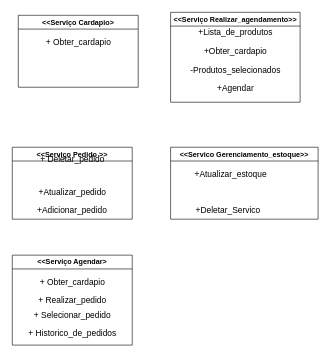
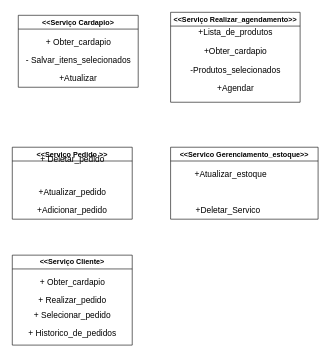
node "- Salvar_itens_selecionados": added
node "+Atualizar": added
node "<<Serviço Agendar>": label "<<Serviço Agendar>" -> "<<Serviço Cliente>"
